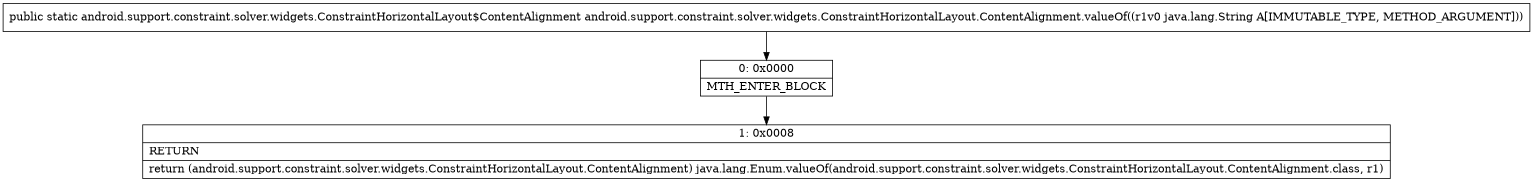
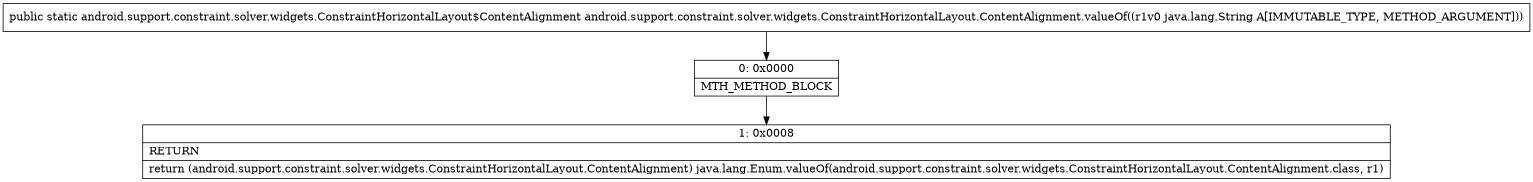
node "0: 0x0000": text "MTH_ENTER_BLOCK" -> "MTH_METHOD_BLOCK"
